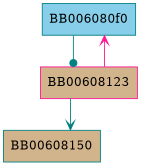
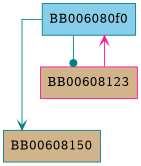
edge "BB00608123" -> "BB00608150": now "BB006080f0" -> "BB00608150"
